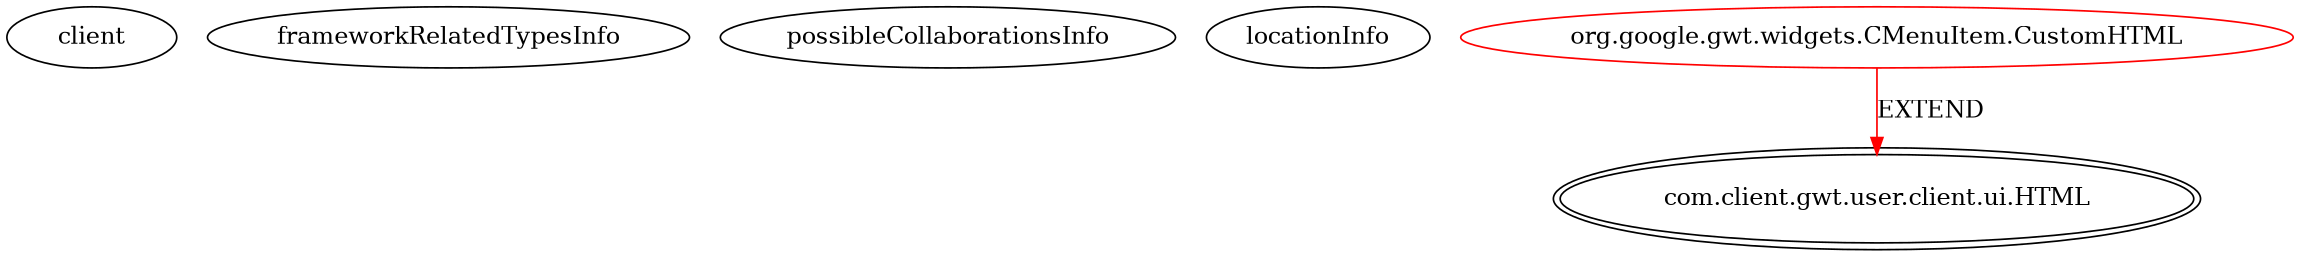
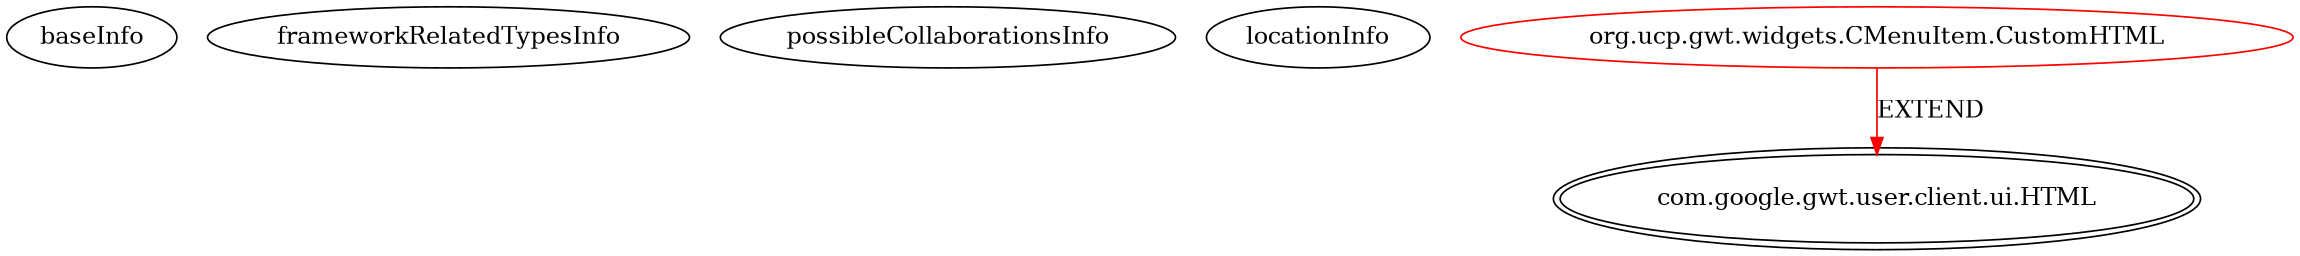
node "client": label "client" -> "baseInfo"
node "org.google.gwt.widgets.CMenuItem.CustomHTML": label "org.google.gwt.widgets.CMenuItem.CustomHTML" -> "org.ucp.gwt.widgets.CMenuItem.CustomHTML"
node "com.client.gwt.user.client.ui.HTML": label "com.client.gwt.user.client.ui.HTML" -> "com.google.gwt.user.client.ui.HTML"
